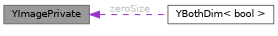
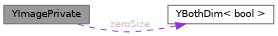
edge "YBothDim< bool >" -> "YImagePrivate": reversed
